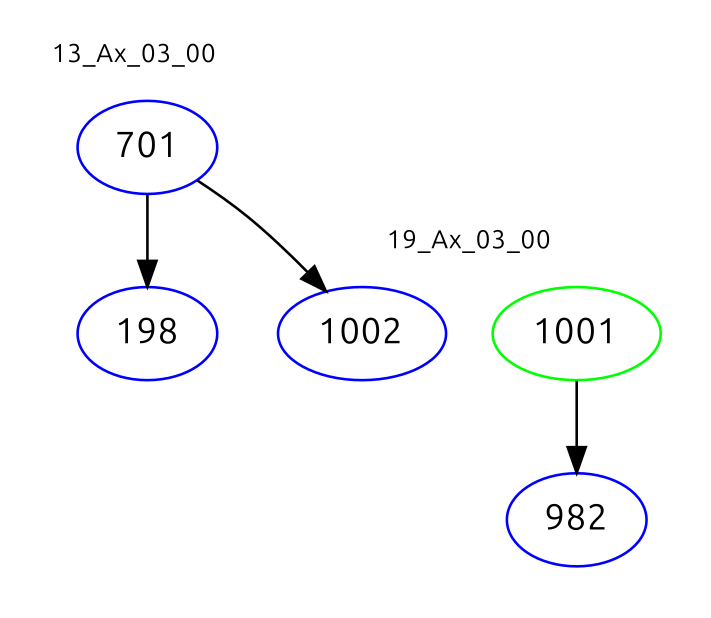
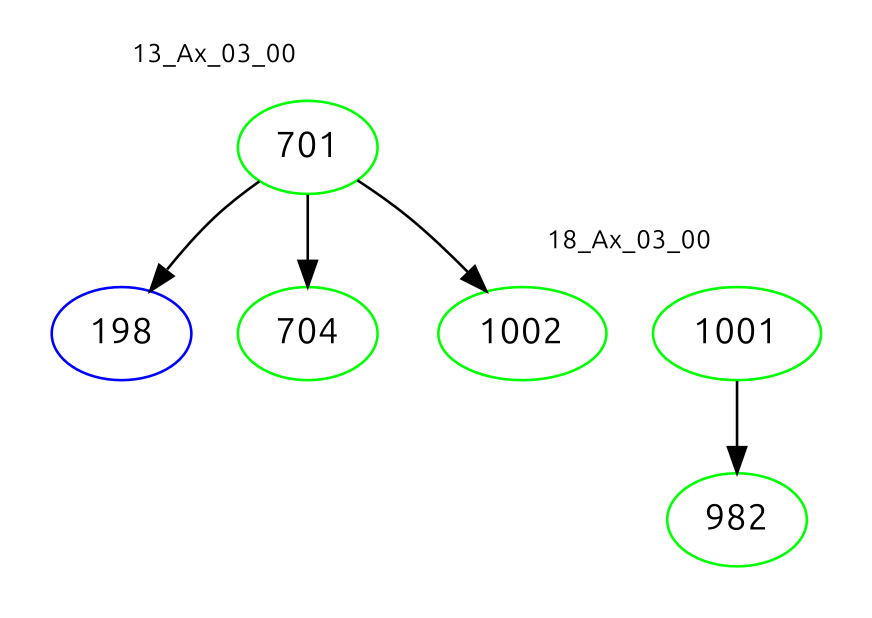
node "701": color blue -> green
cluster "19_Ax_03_00": label "19_Ax_03_00" -> "18_Ax_03_00"
node "704": added
node "1002": color blue -> green
node "982": color blue -> green
